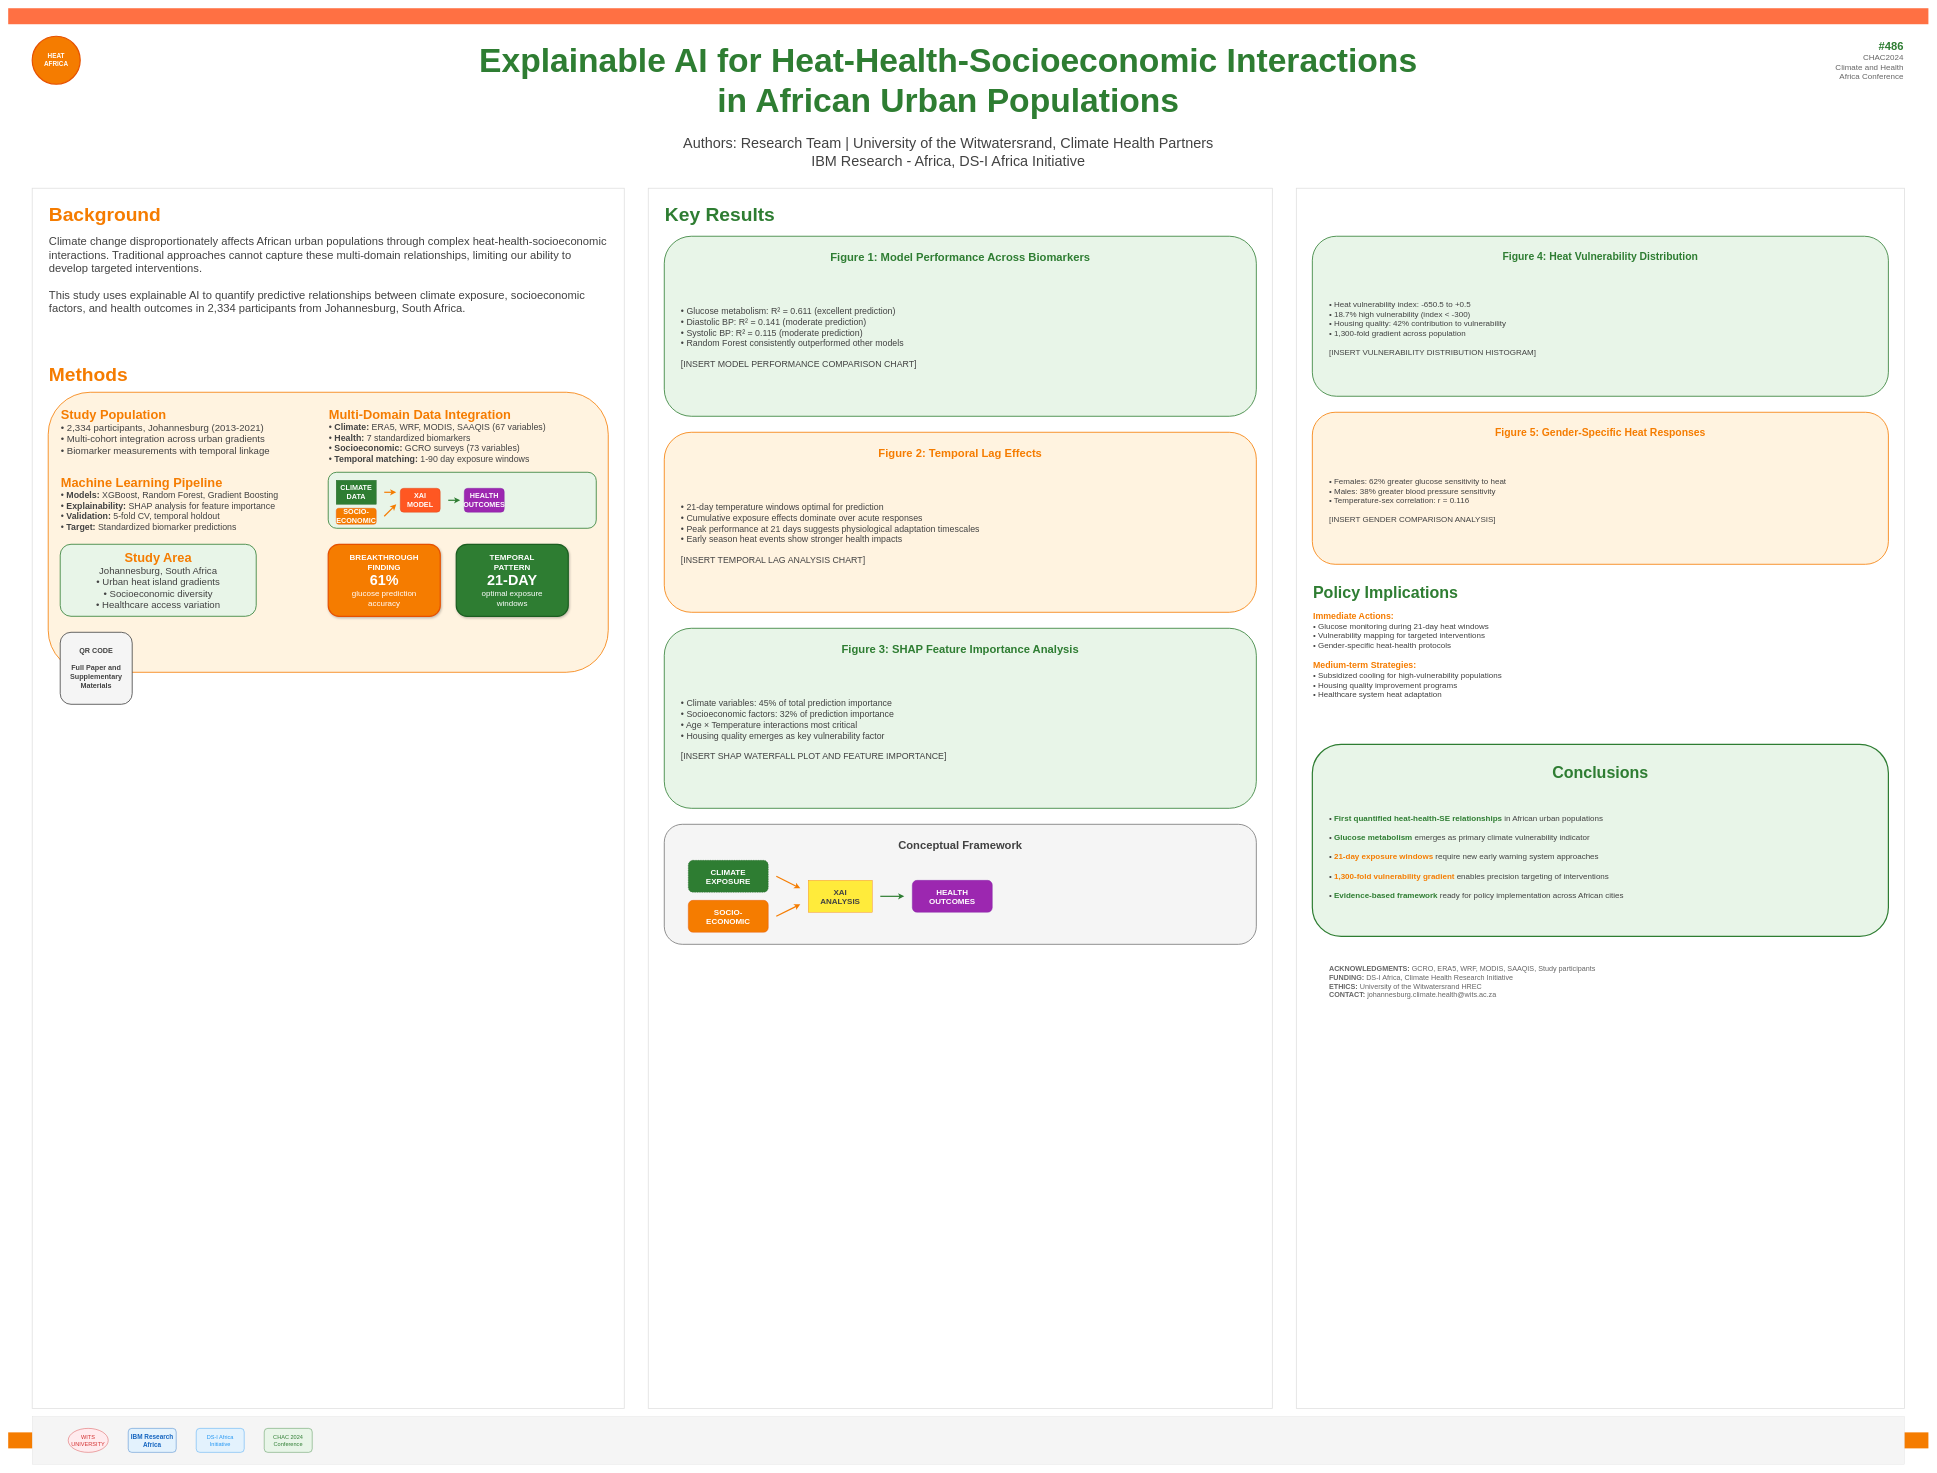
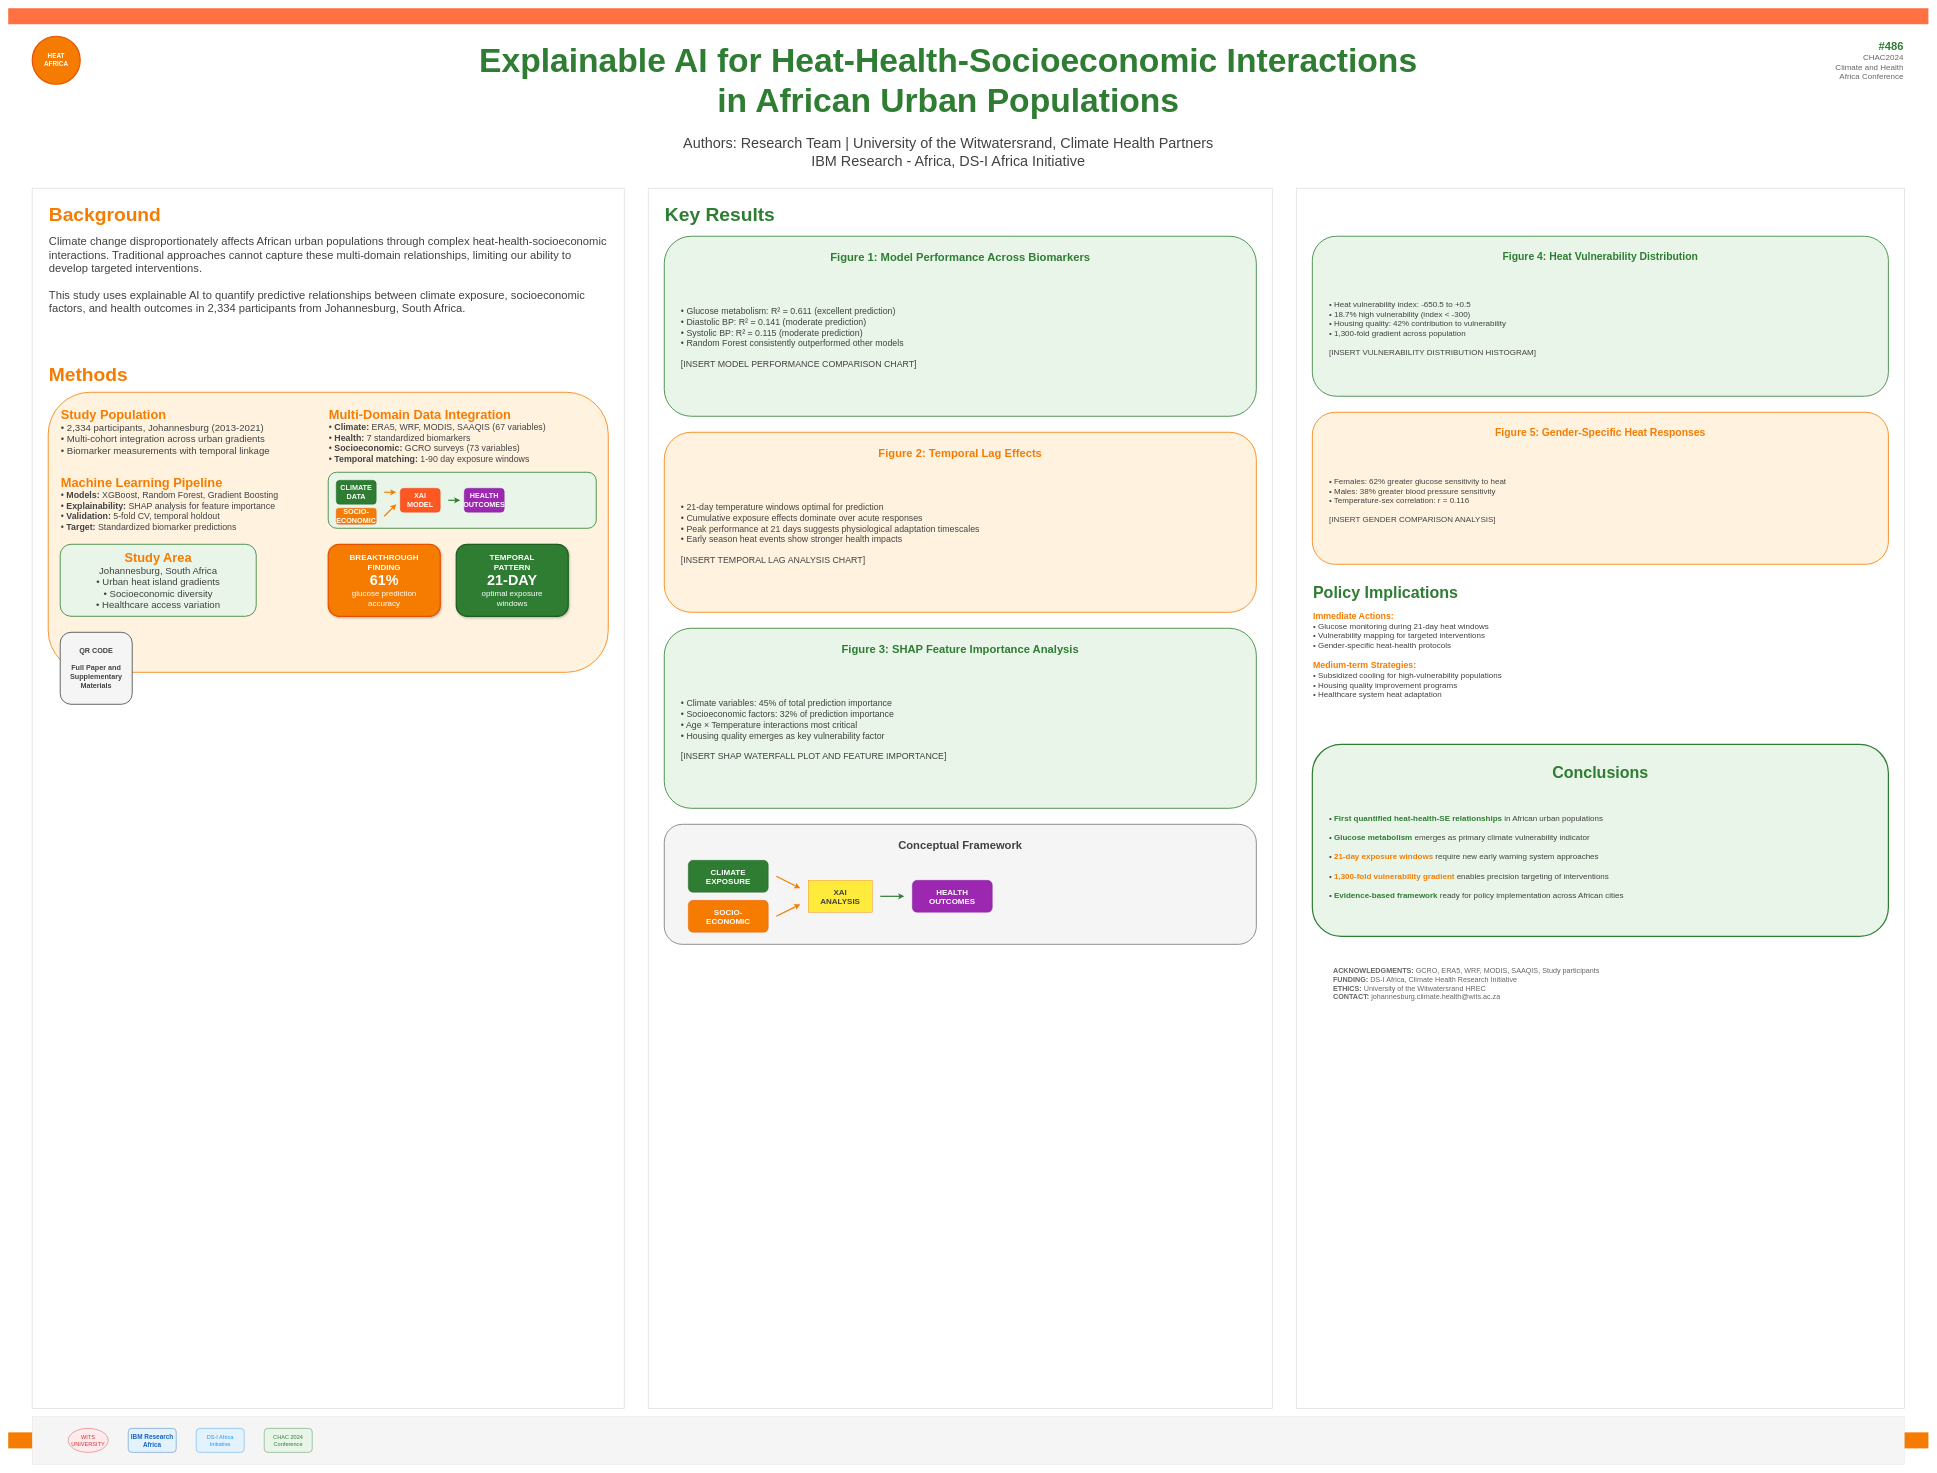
node "CLIMATE DATA": shape rectangle -> rounded rectangle
node "CLIMATE EXPOSURE": style dashed -> solid
node "ACKNOWLEDGMENTS: GCRO, ERA5, WRF, MODIS, SAAQIS, Study participants FUNDING: DS-I Africa, Climate Health Research Initiative ETHICS: University of the Witwatersrand HREC CONTACT: johannesburg.climate.health@wits.ac.za": moved (1600, 976) -> (1604, 978)
